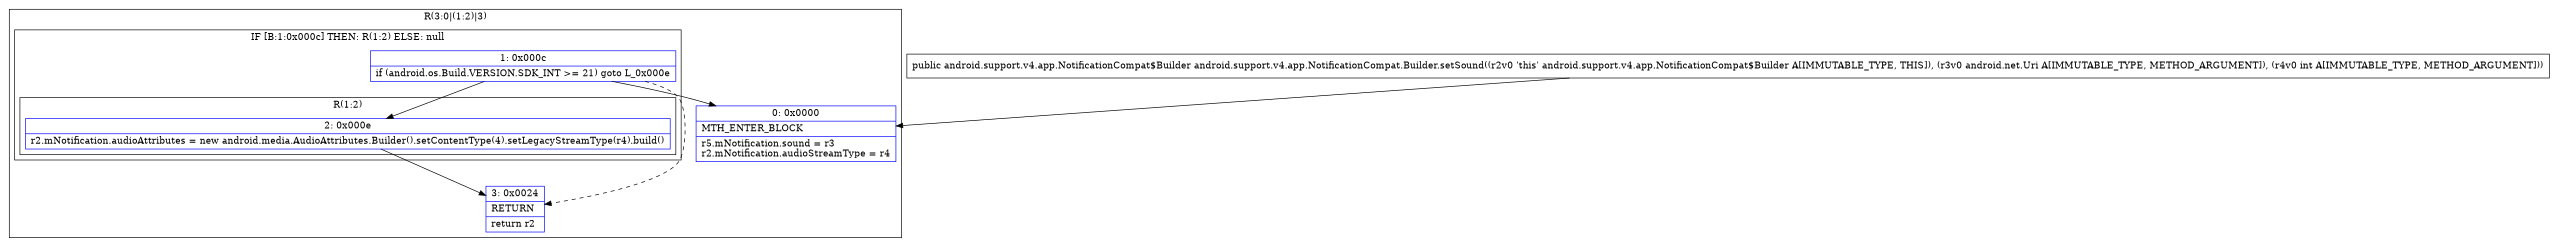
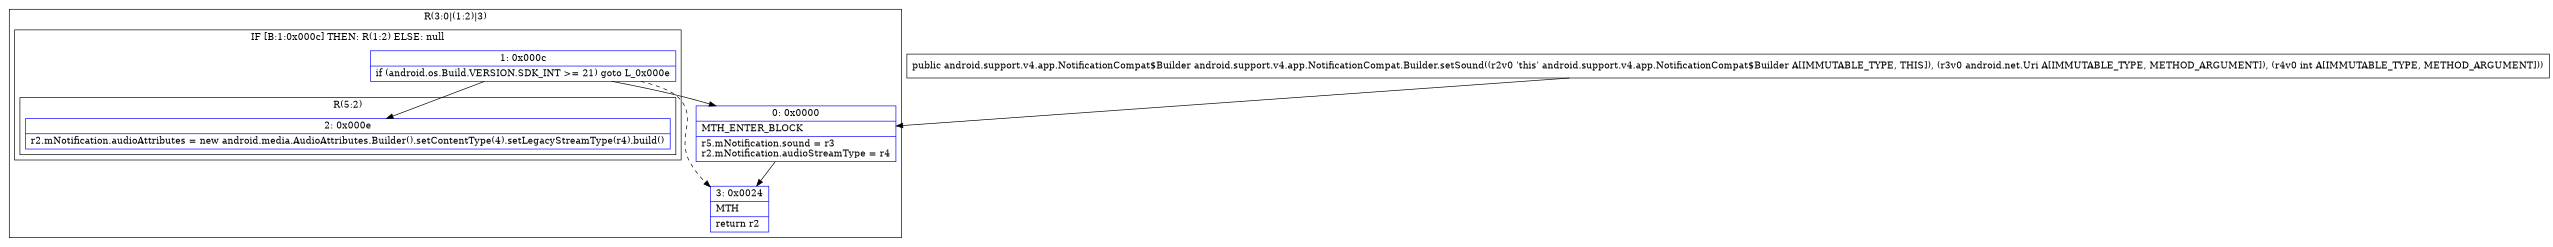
cluster "R(1:2)": label "R(1:2)" -> "R(5:2)"
edge "2: 0x000e" -> "3: 0x0024": now "0: 0x0000" -> "3: 0x0024"
node "3: 0x0024": text "RETURN" -> "MTH"
